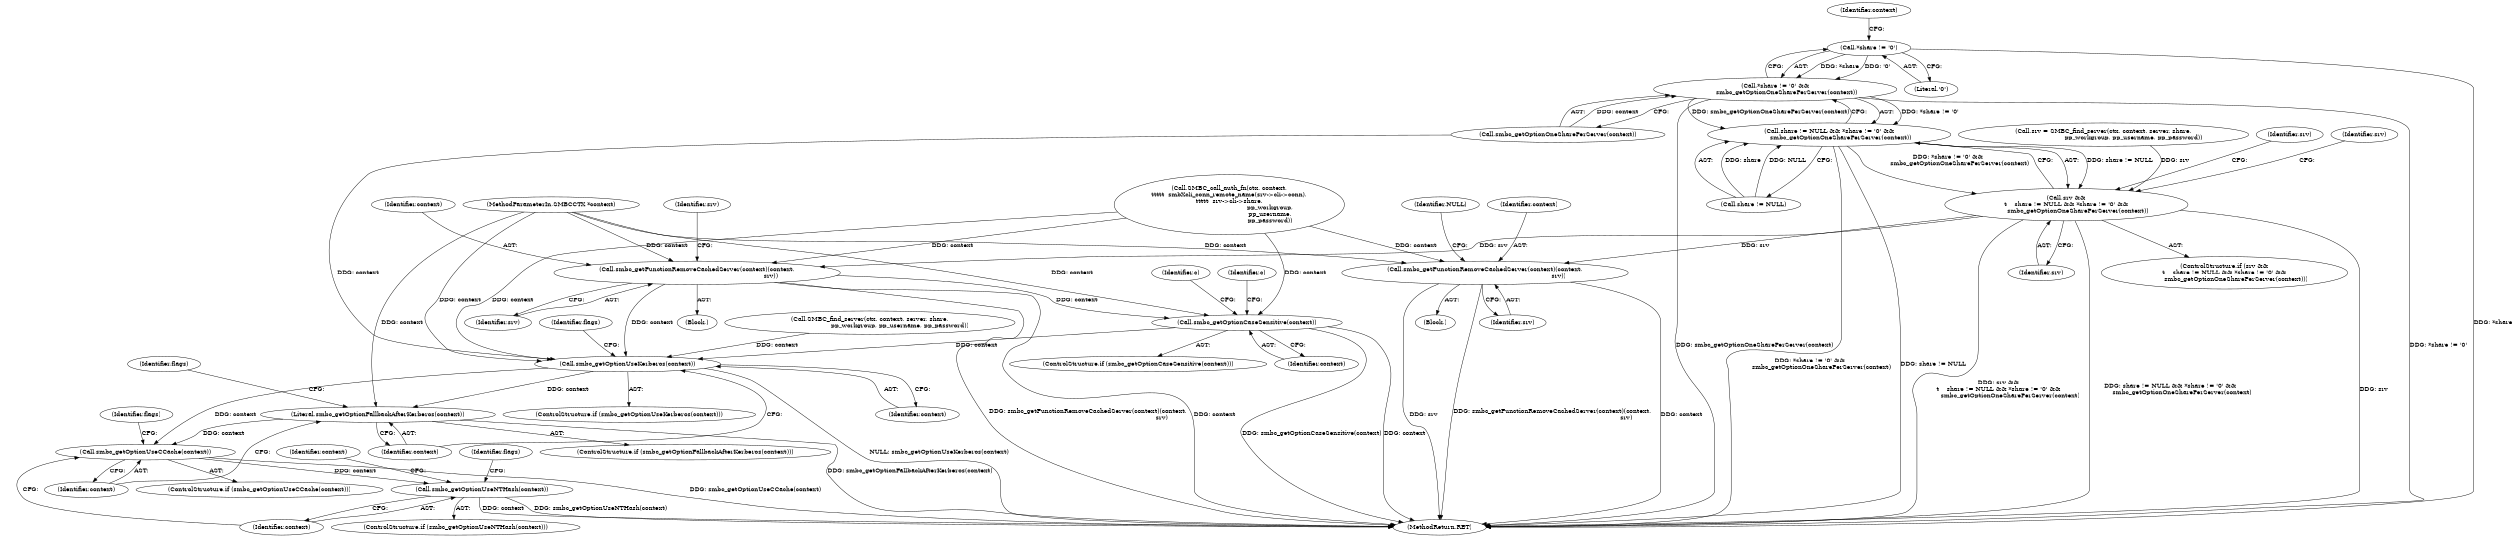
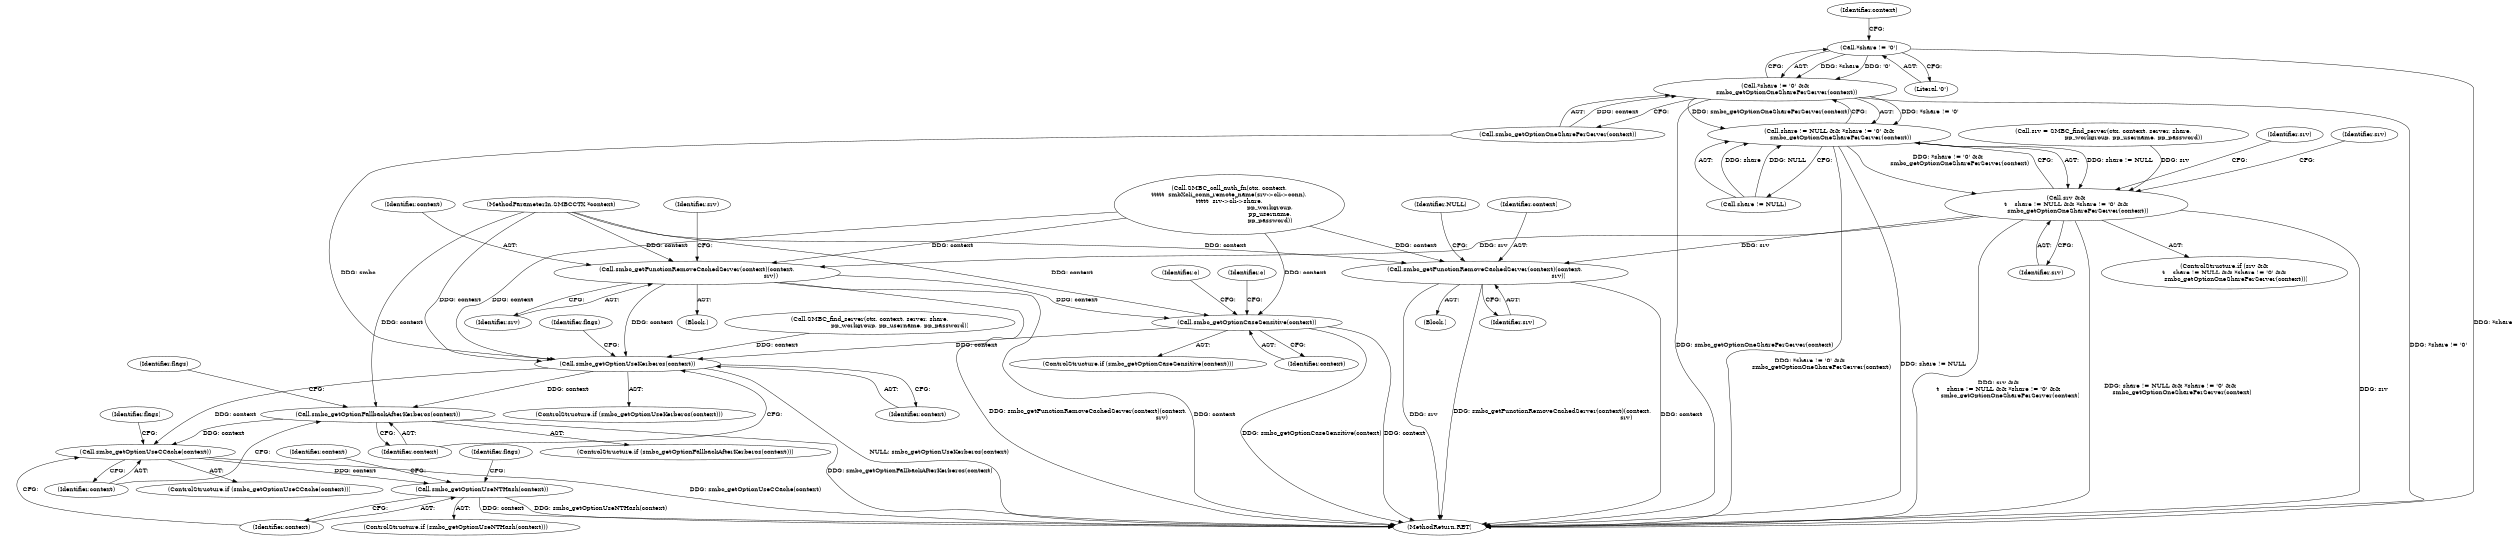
edge "(Call,smbc_getOptionOneSharePerServer(context))" -> "(Call,smbc_getOptionUseKerberos(context))": label "DDG: context" -> "DDG: smbc"
node "(Literal,smbc_getOptionFallbackAfterKerberos(context))": label "(Literal,smbc_getOptionFallbackAfterKerberos(context))" -> "(Call,smbc_getOptionFallbackAfterKerberos(context))"
